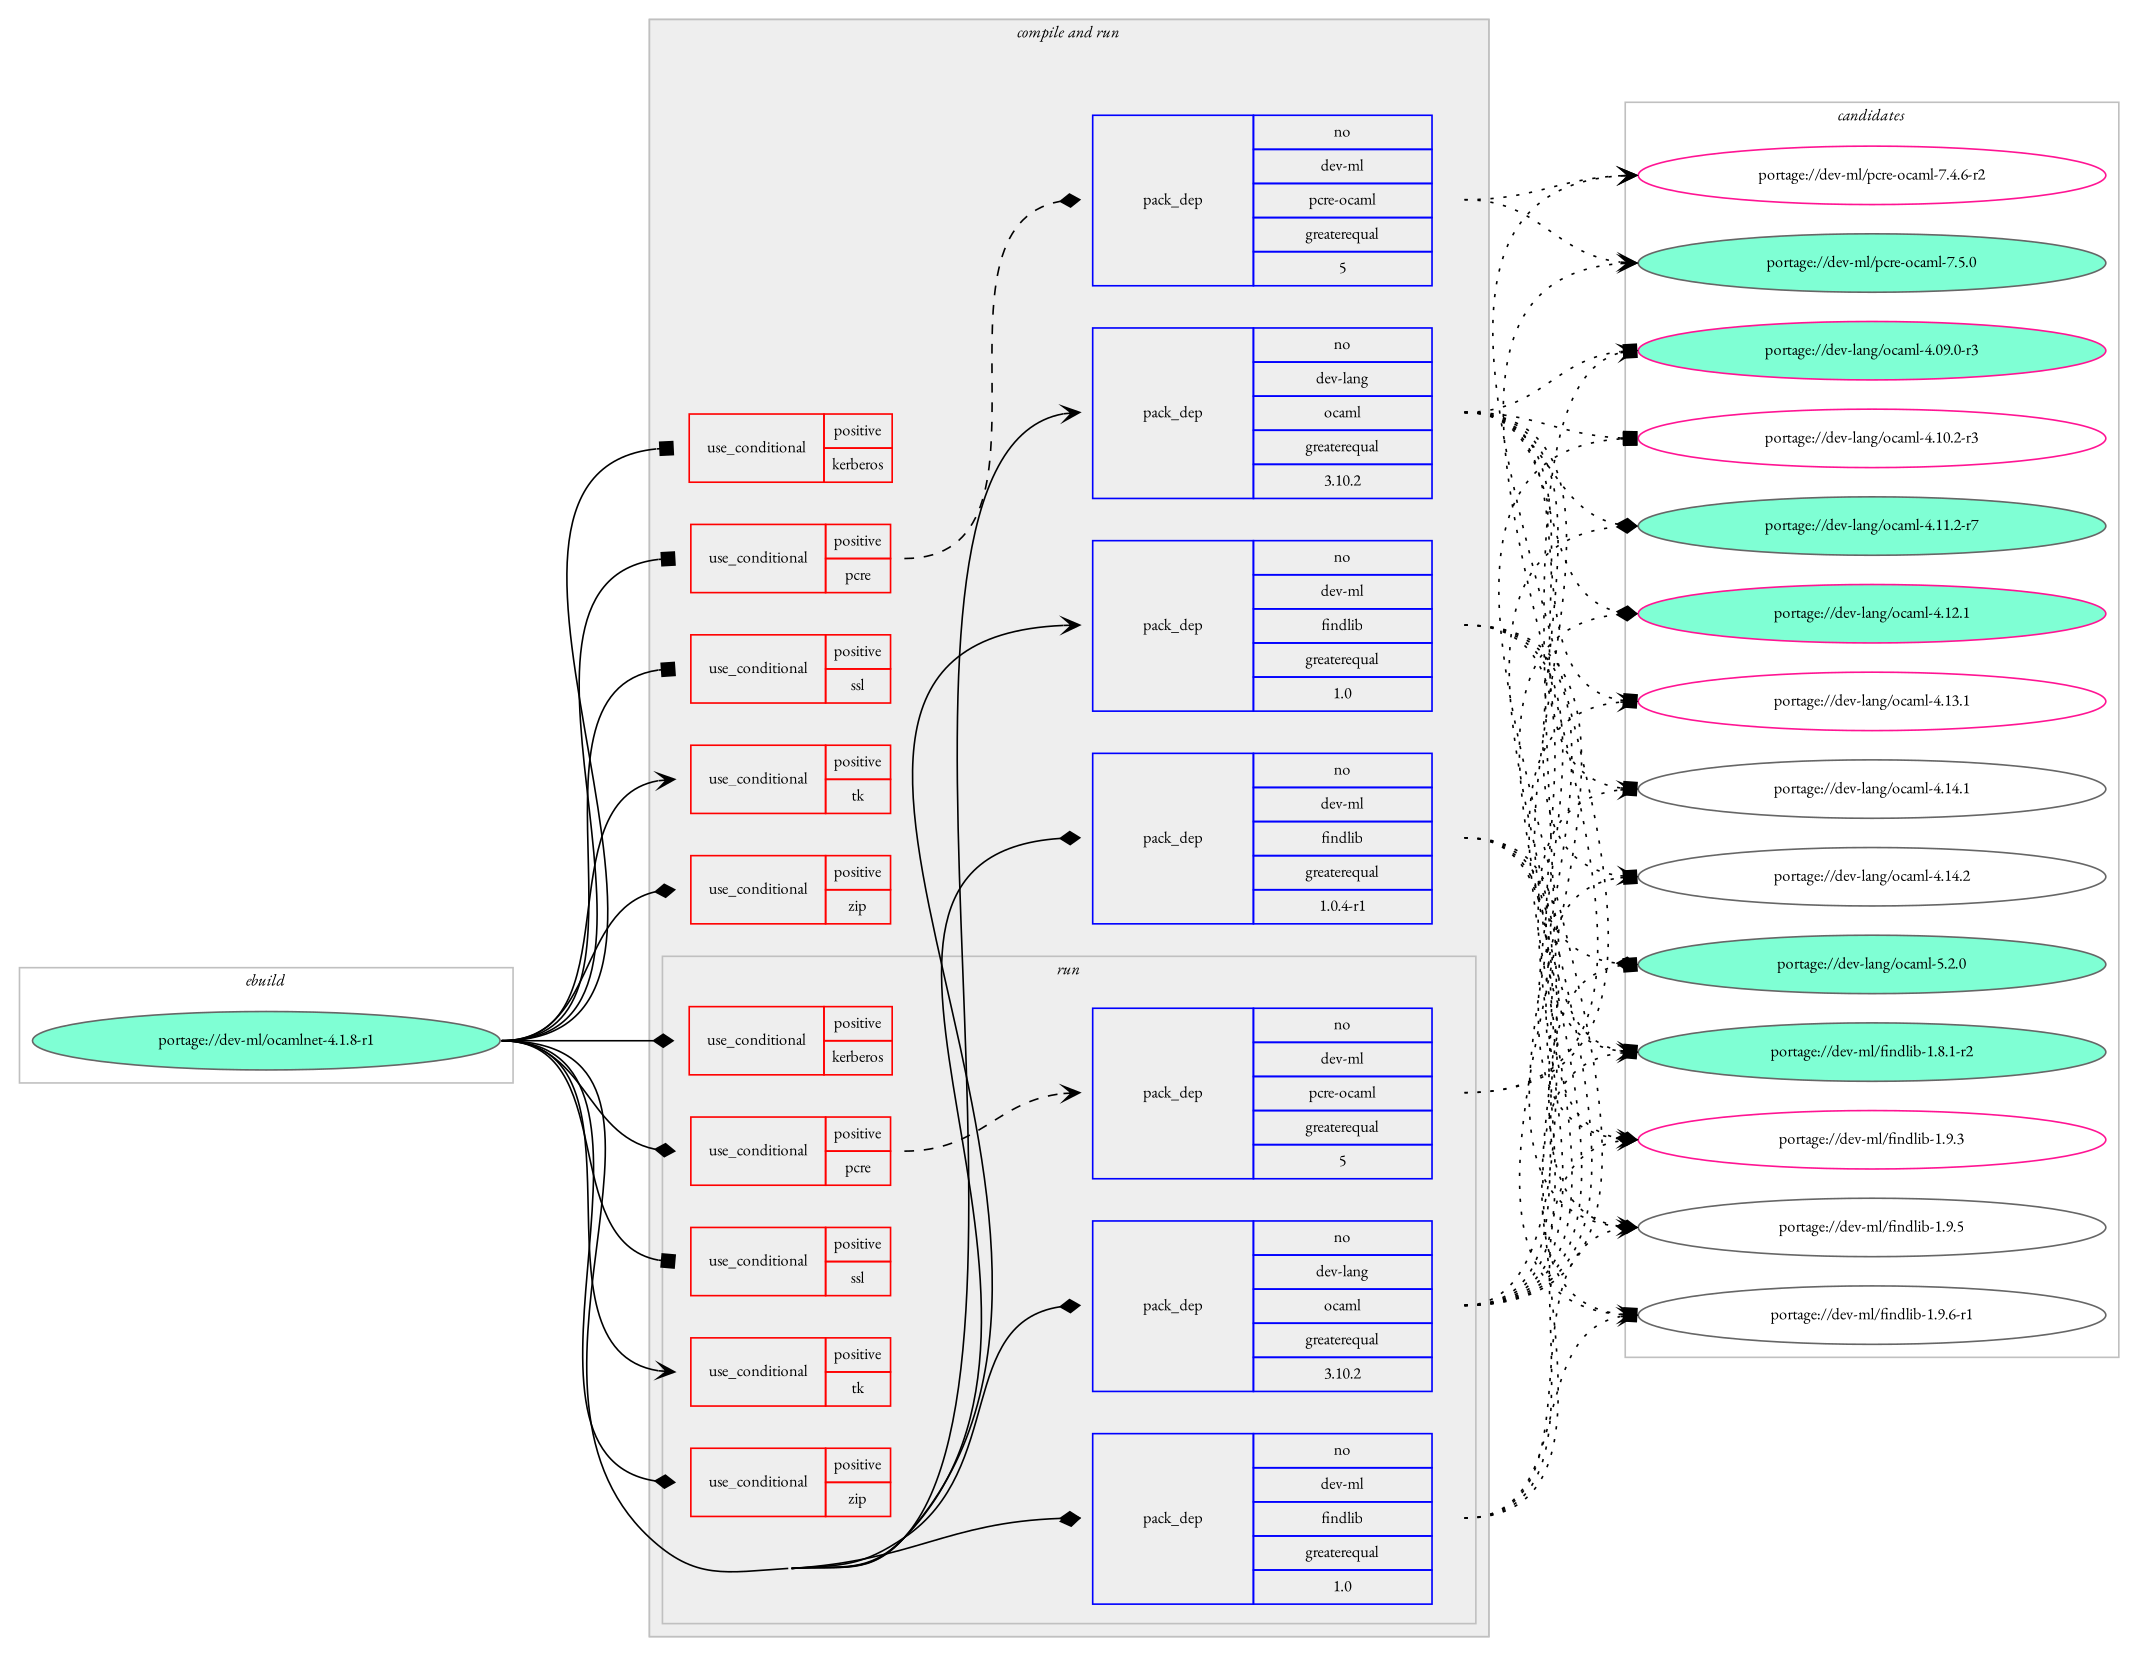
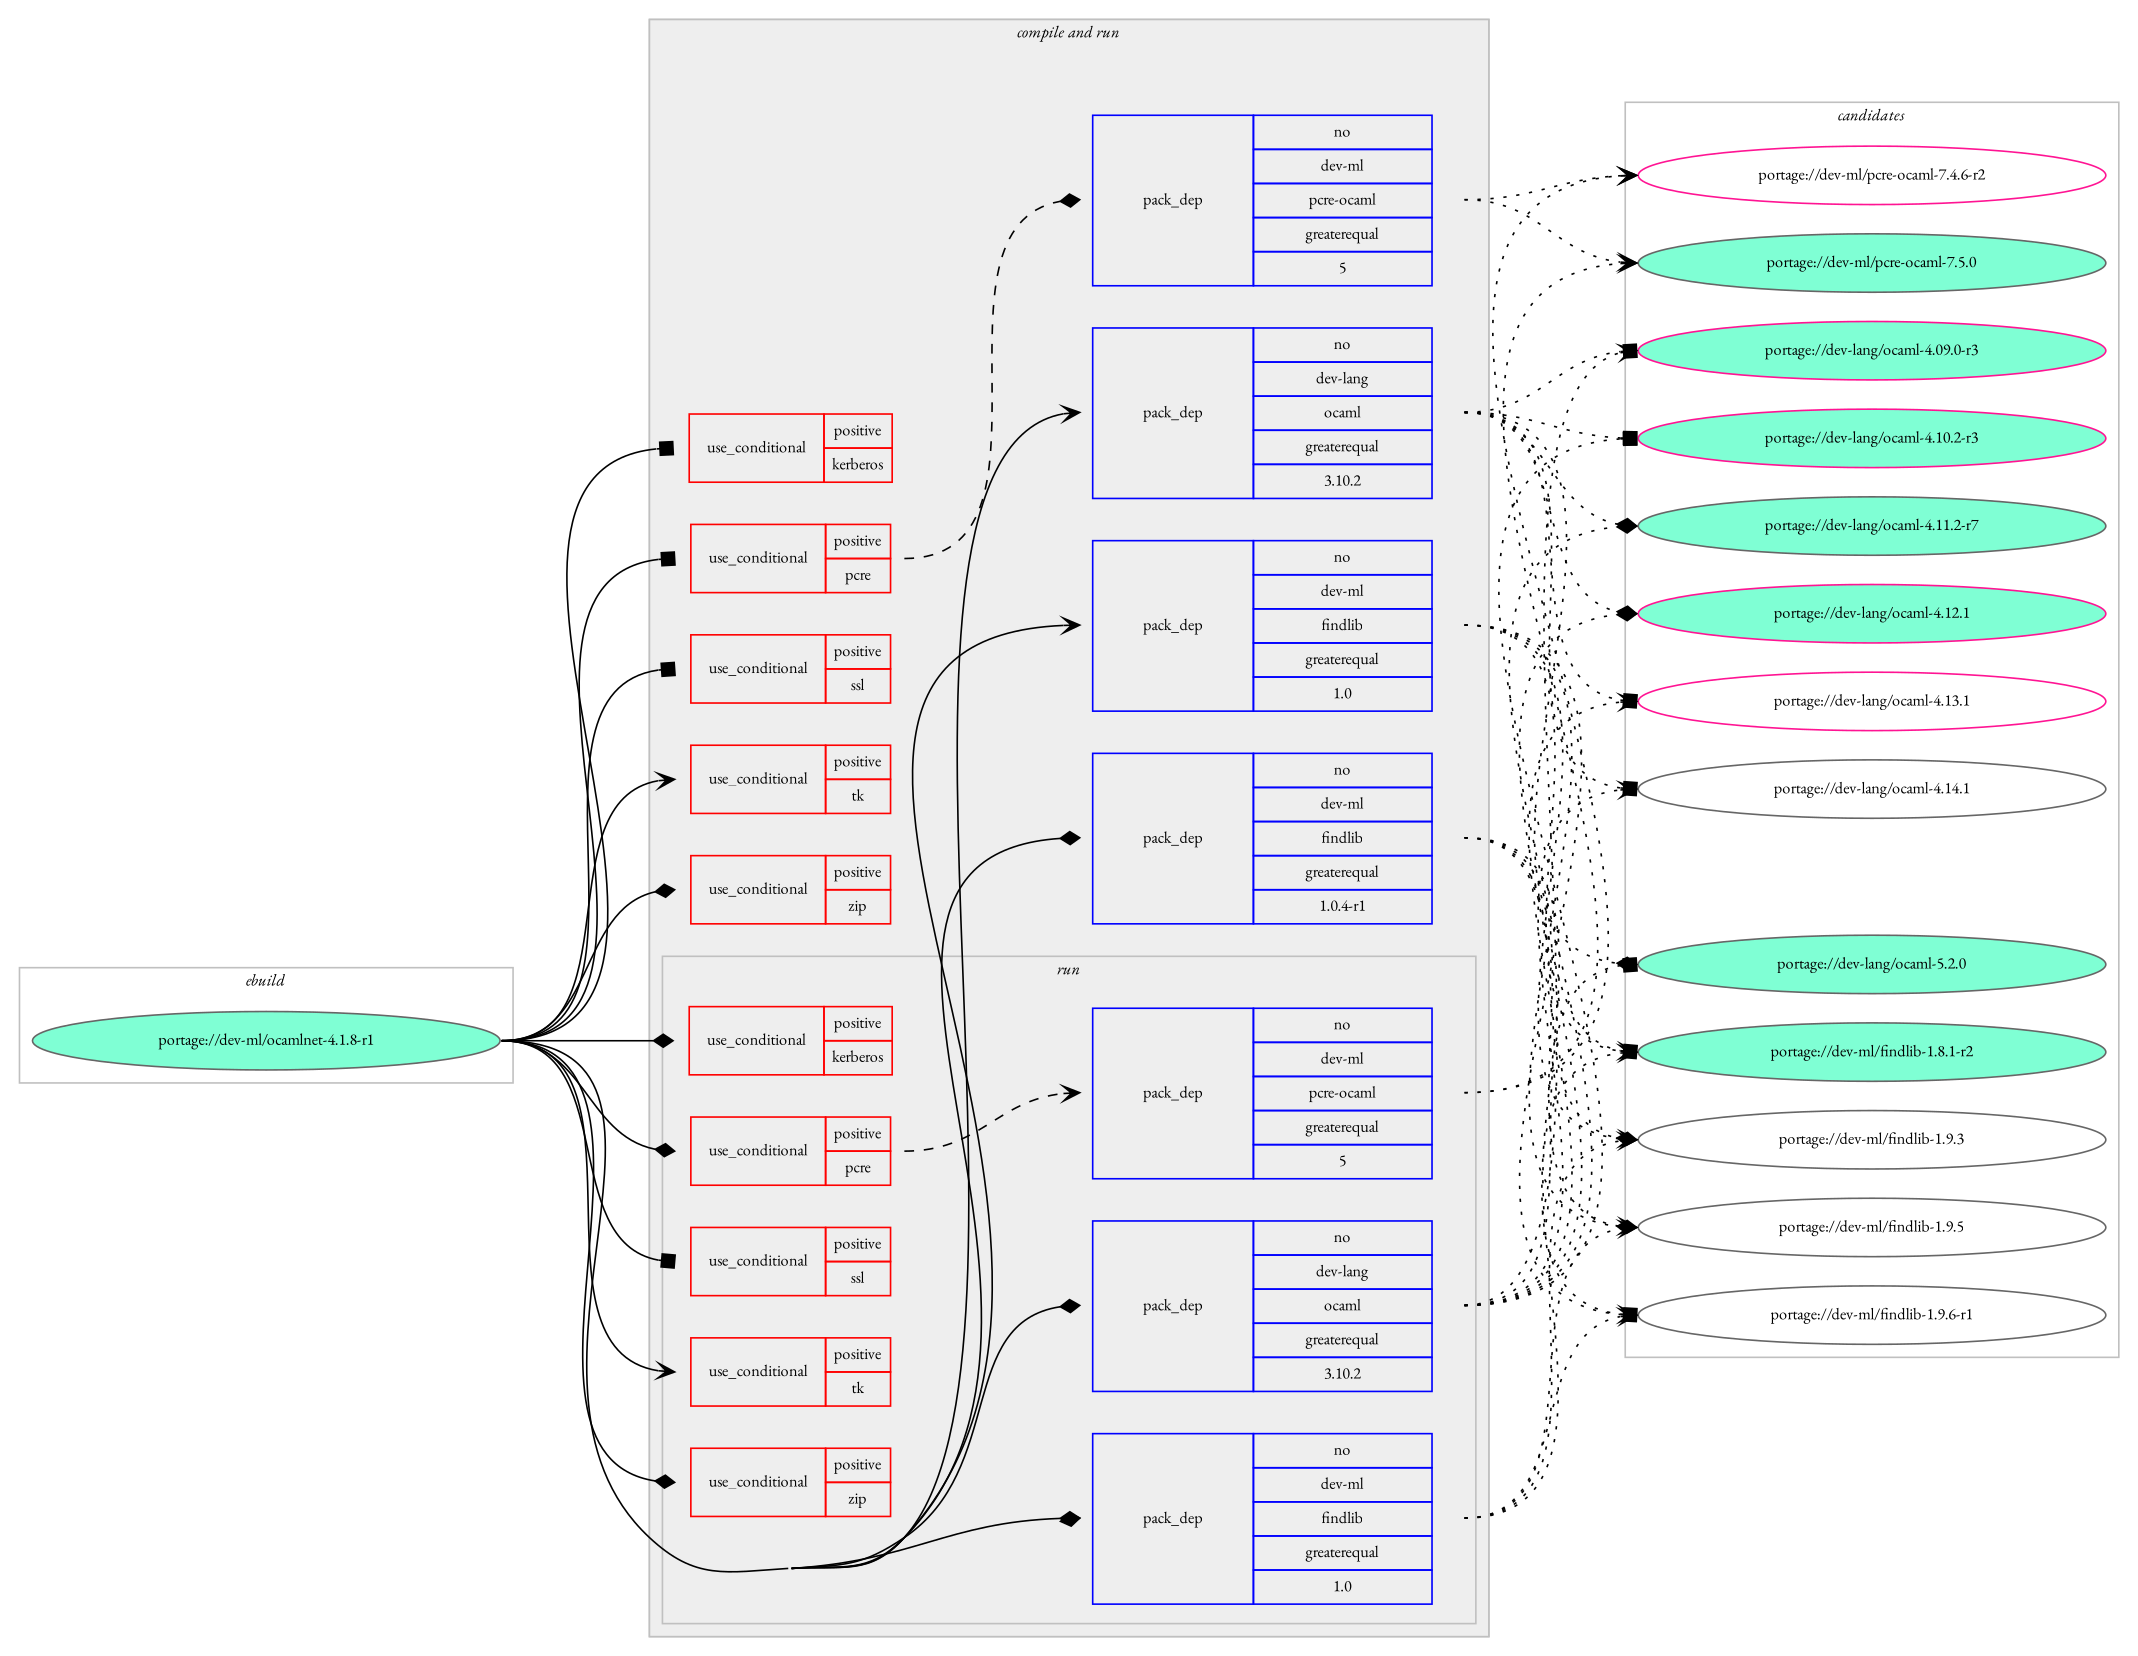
node "portage://dev-lang/ocaml-4.10.2-r3": fillcolor white -> aquamarine
node "portage://dev-lang/ocaml-4.14.2": removed
node "portage://dev-ml/findlib-1.9.3": color deeppink -> gray40
